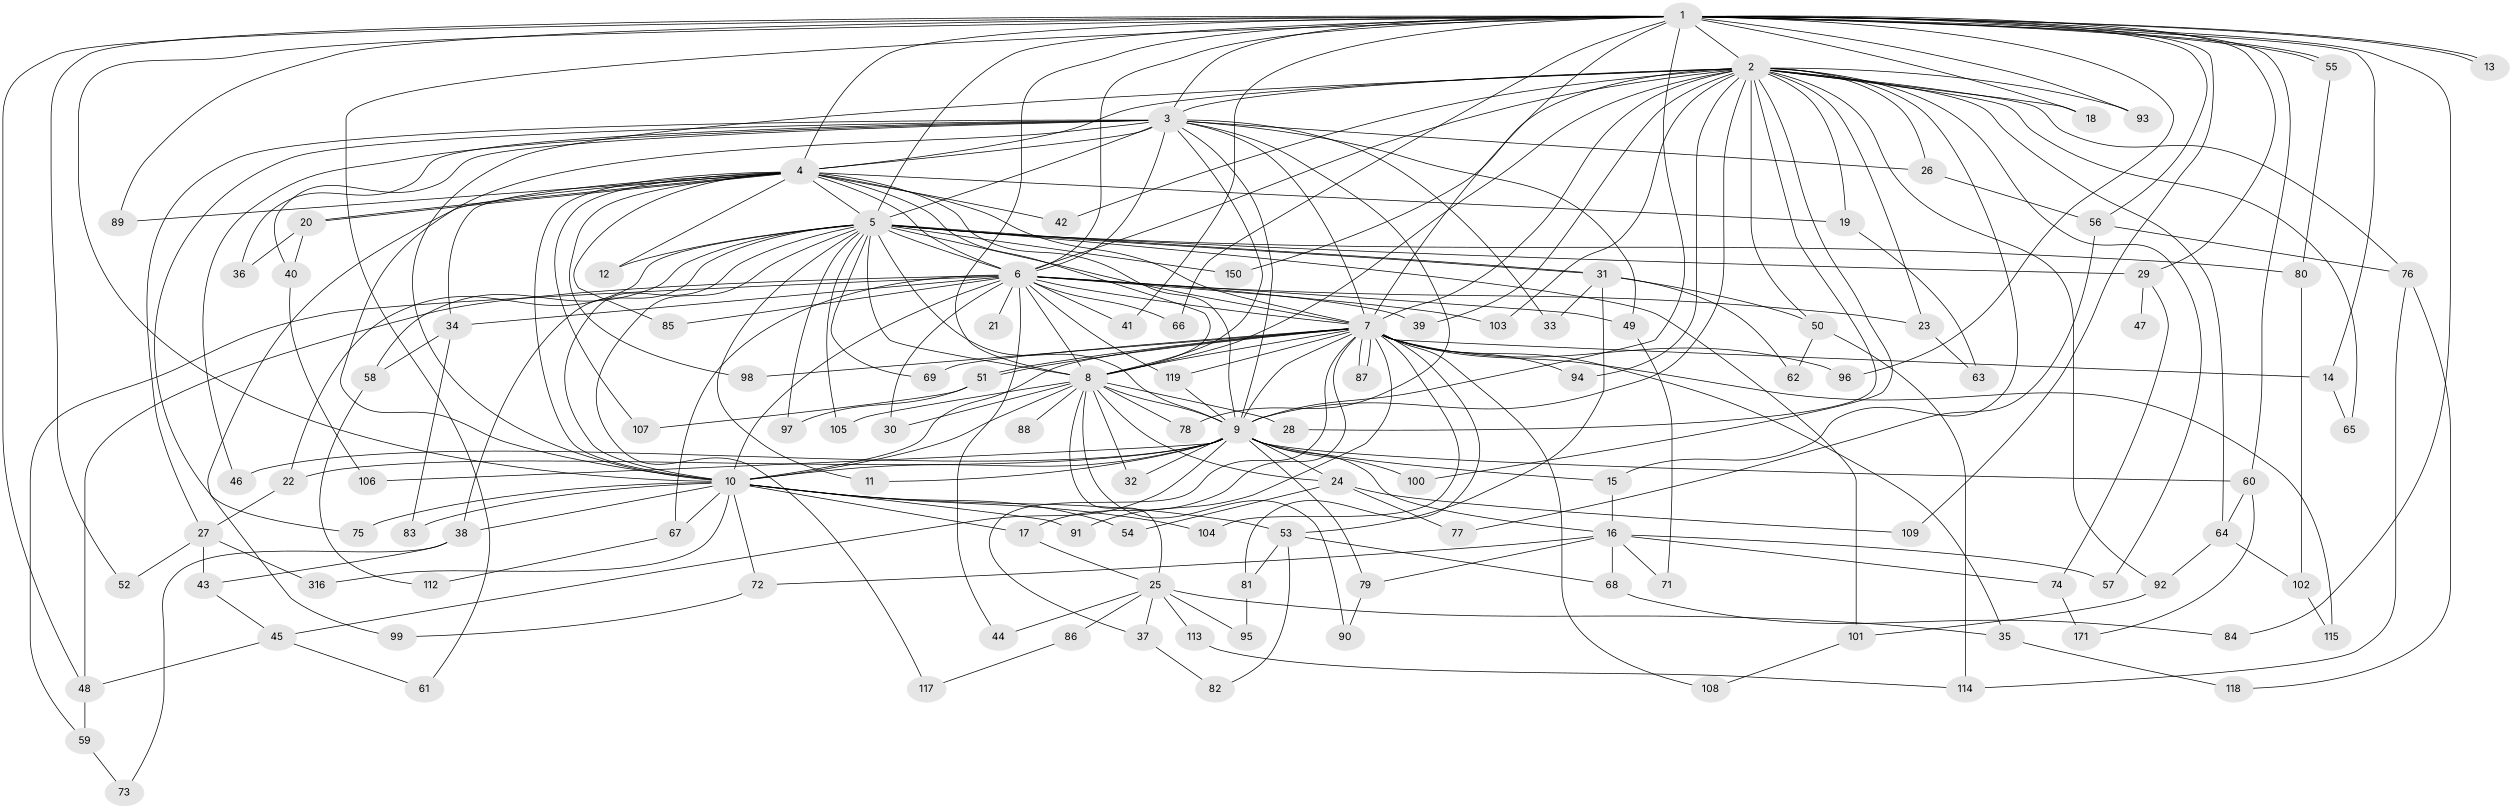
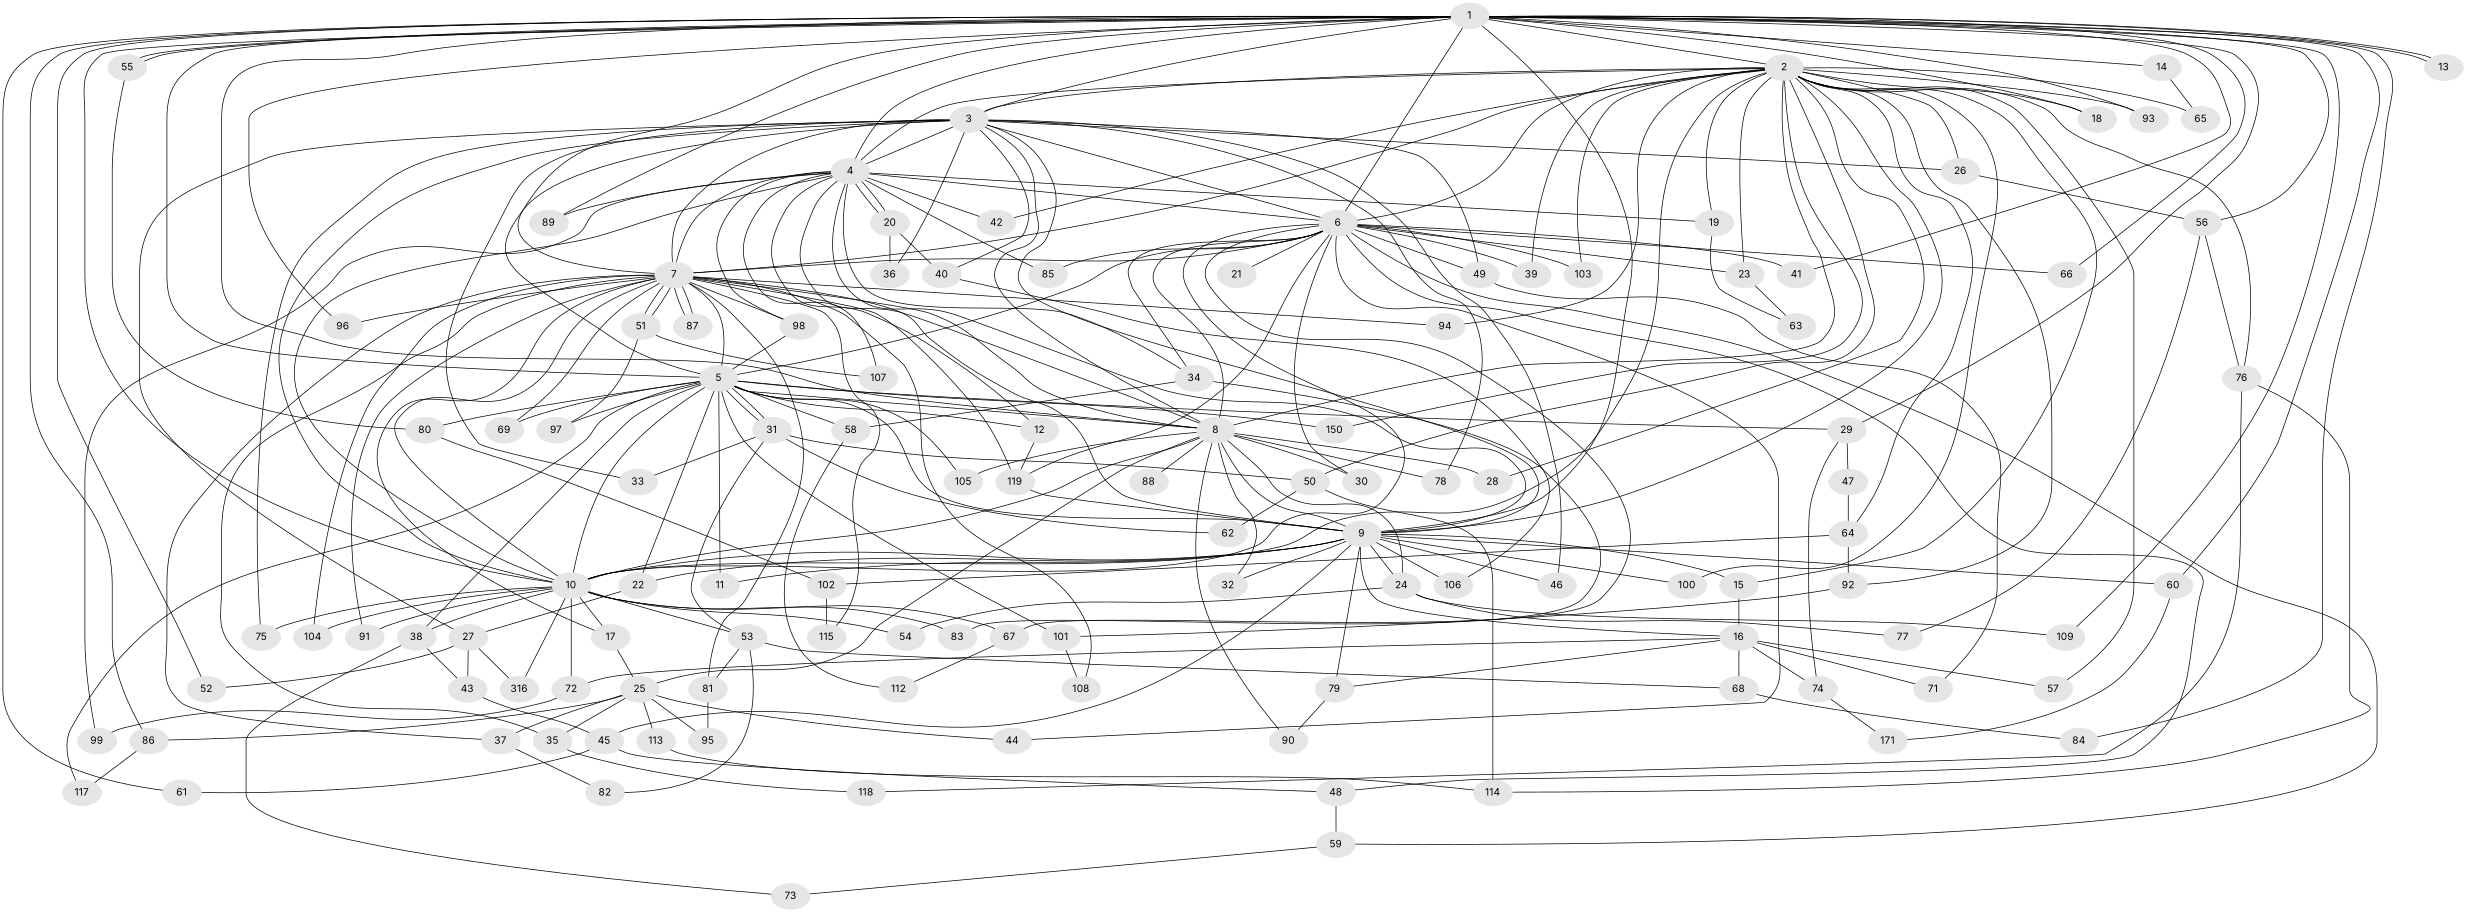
edge "1" -- "48": now "1" -- "86"
edge "4" -- "5": now "98" -- "5"
edge "7" -- "14": removed
edge "12" -- "119": added
edge "60" -- "64": now "47" -- "64"
